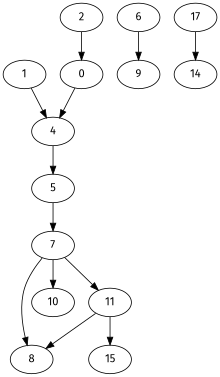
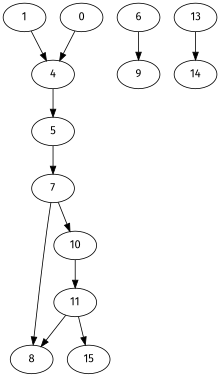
node "2": removed
node "17": label "17" -> "13"
edge "7" -> "11": now "10" -> "11"
